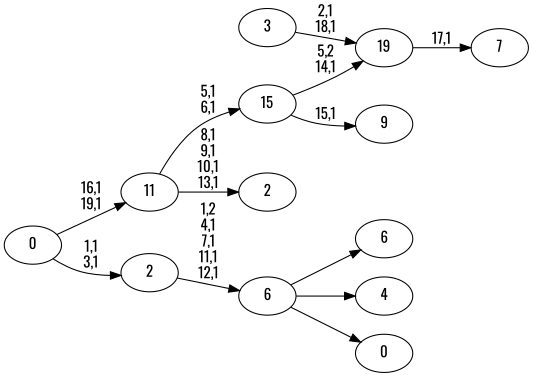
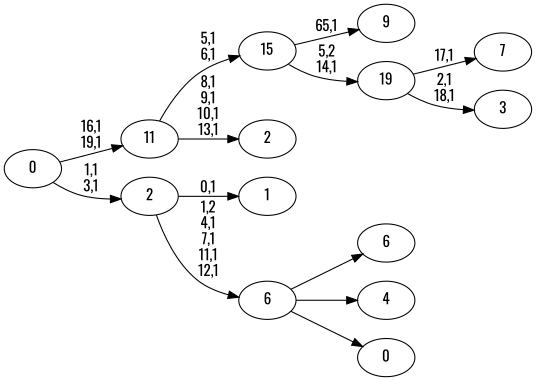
edge "3" -> "19": reversed
edge "15" -> "9": label "15,1" -> "65,1"
node "1": added
